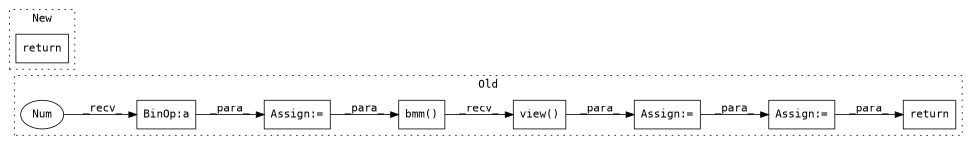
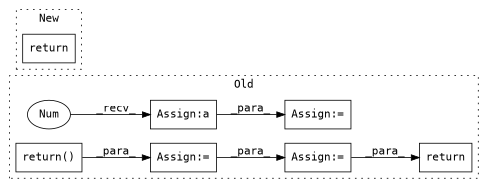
node "BinOp:a": label "BinOp:a" -> "Assign:a"
node "bmm()": removed
node "view()": label "view()" -> "return()"
